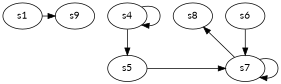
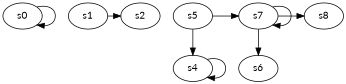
node "s0": added
node "s9": label "s9" -> "s2"
edge "s4" -> "s5": reversed
edge "s6" -> "s7": reversed
